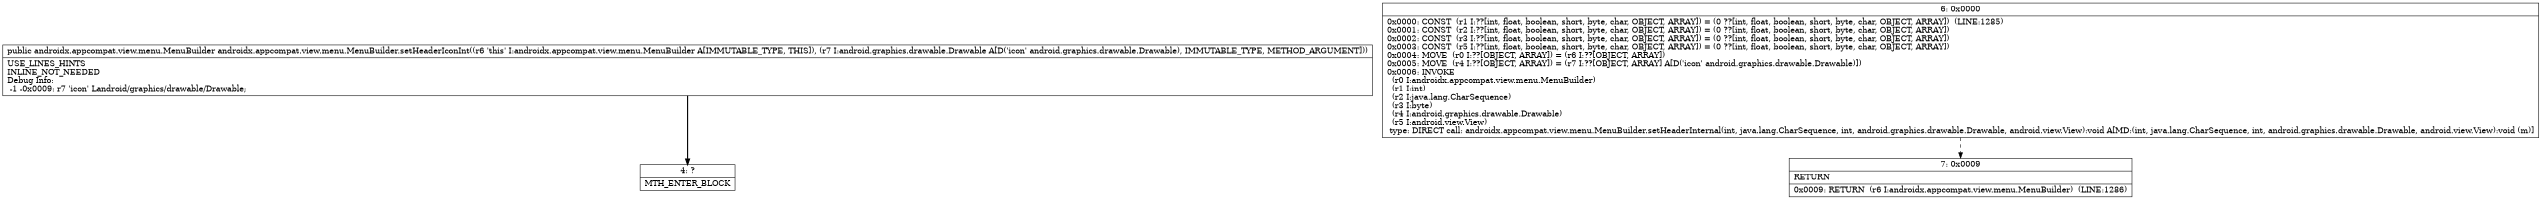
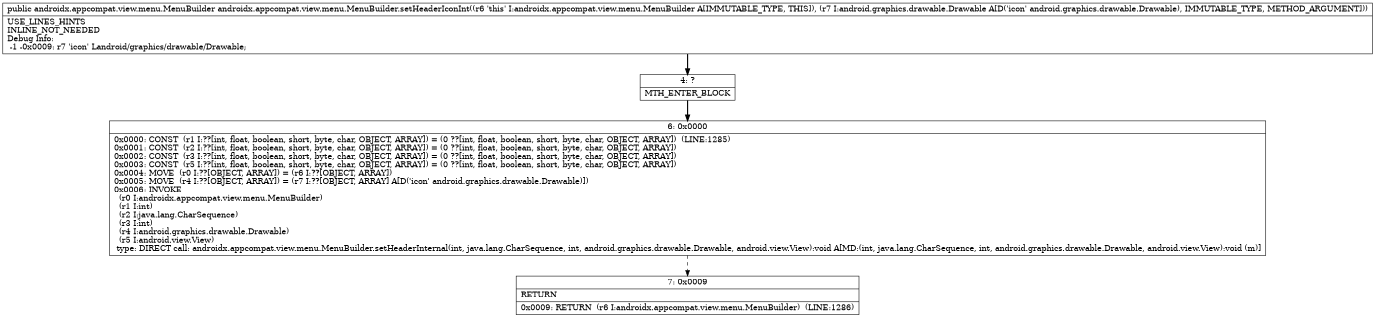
node "6: 0x0000": text "(r3 I:byte)" -> "(r3 I:int)"
edge "4: ?" -> "6: 0x0000": added
